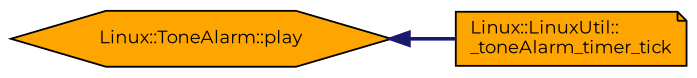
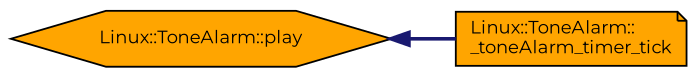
node "Linux::LinuxUtil:: _toneAlarm_timer_tick": label "Linux::LinuxUtil:: _toneAlarm_timer_tick" -> "Linux::ToneAlarm:: _toneAlarm_timer_tick"
